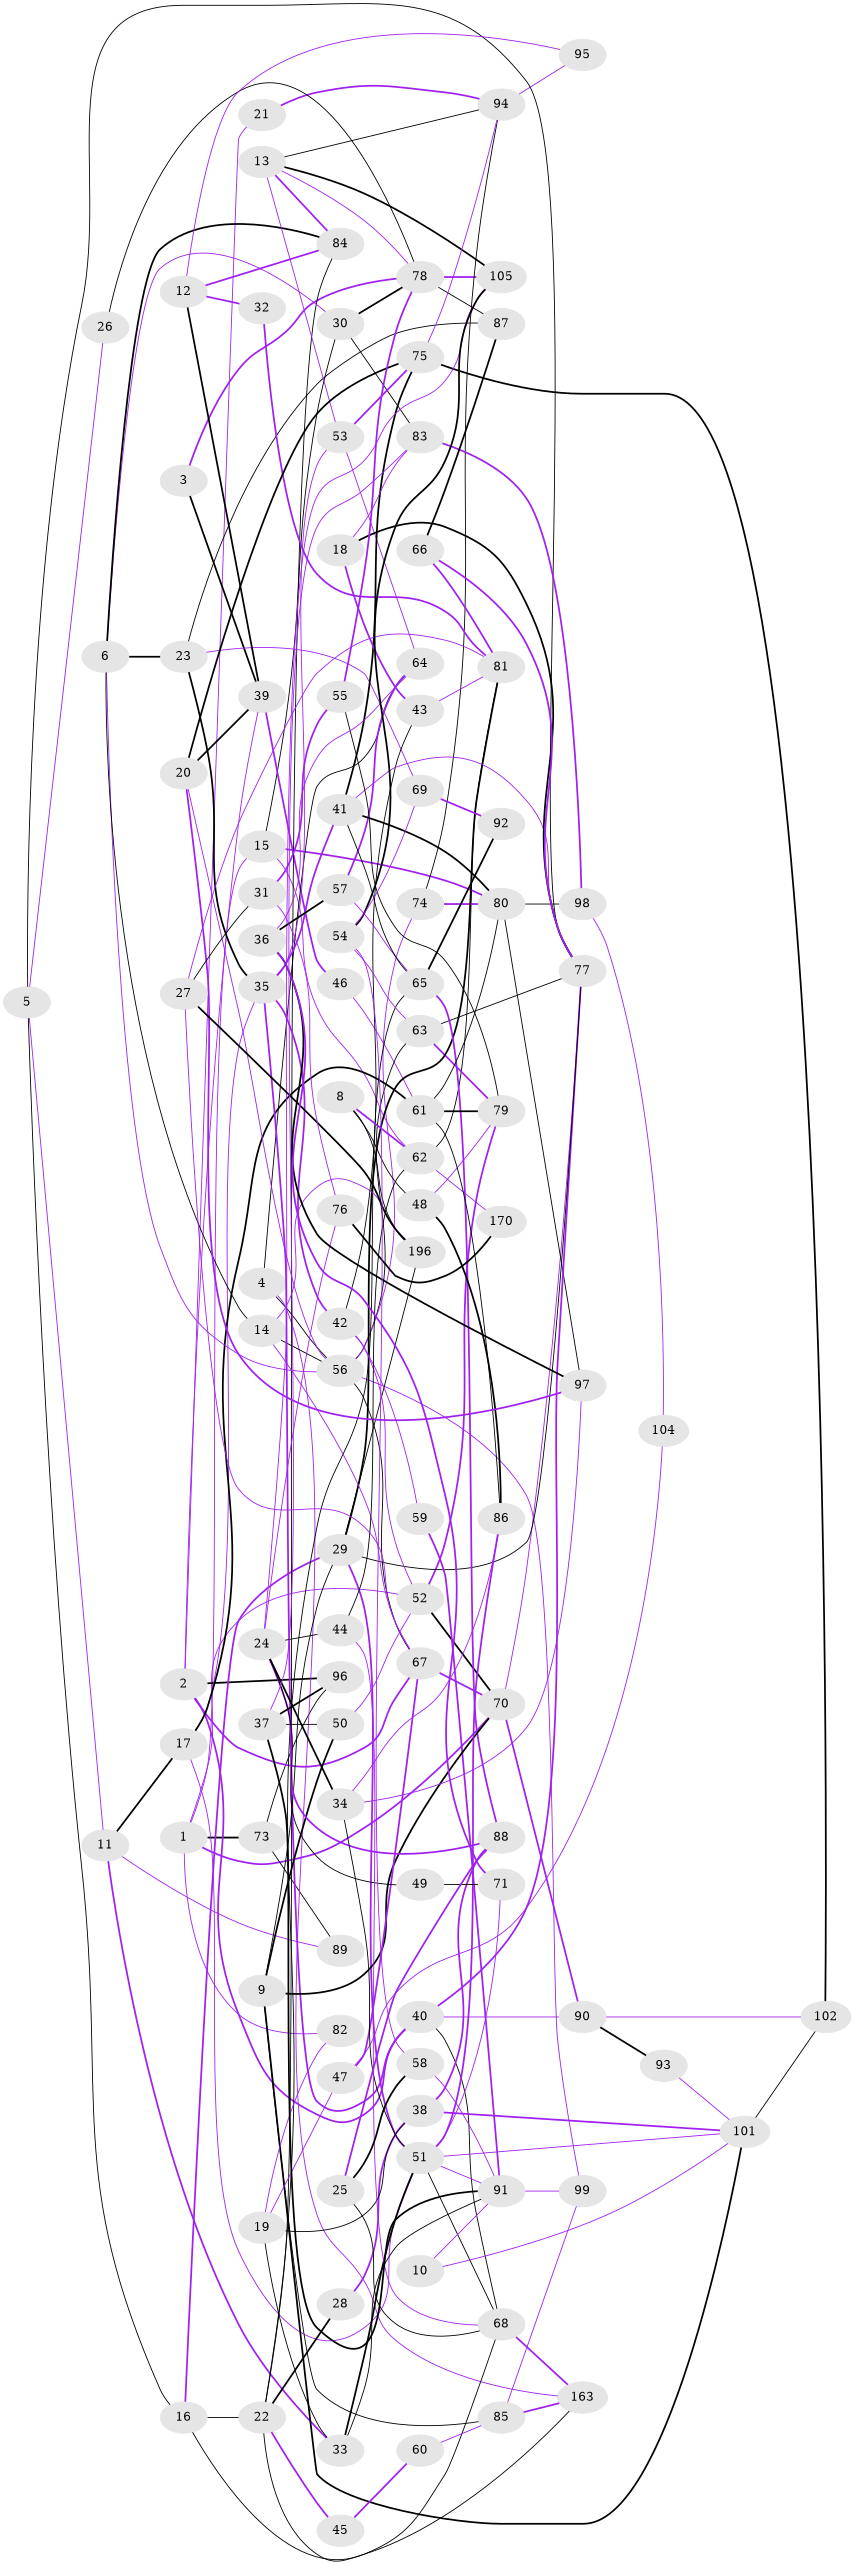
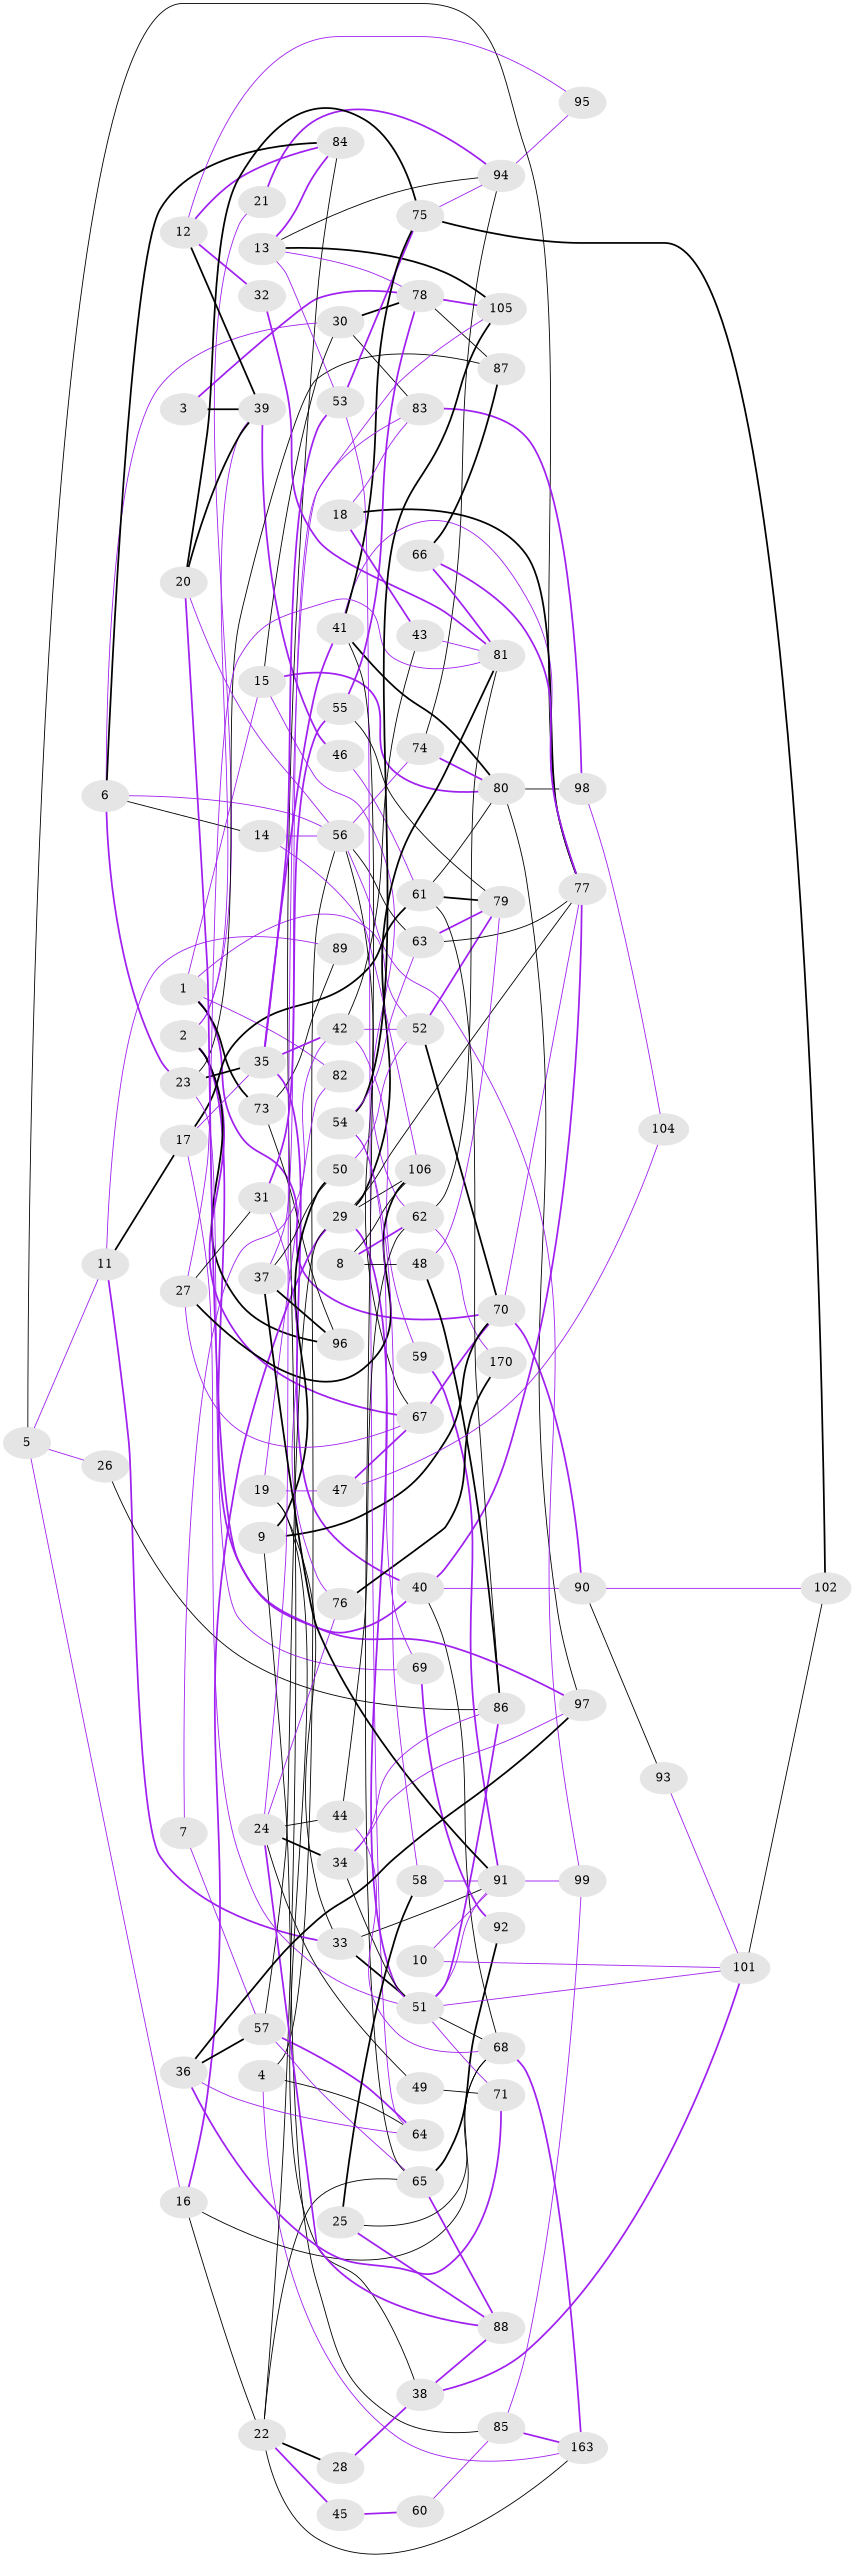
edge "78" -- "26": now "86" -- "26"
edge "6" -- "23": color black -> purple
edge "53" -- "35": style solid -> bold
node "196": label "196" -> "106"
edge "14" -- "56": color black -> purple
edge "14" -- "67": removed
edge "29" -- "9": now "29" -- "57"
edge "5" -- "16": color black -> purple
node "7": added
edge "90" -- "93": style bold -> solid
edge "9" -- "101": removed
